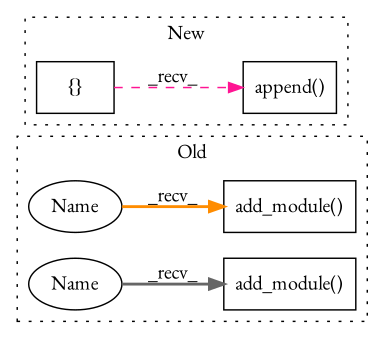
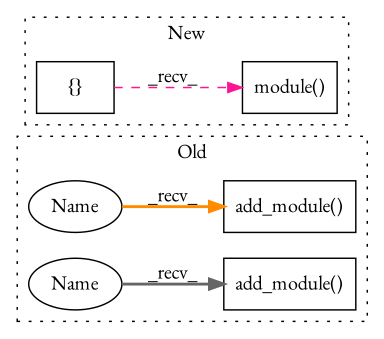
node "append()": label "append()" -> "module()"
